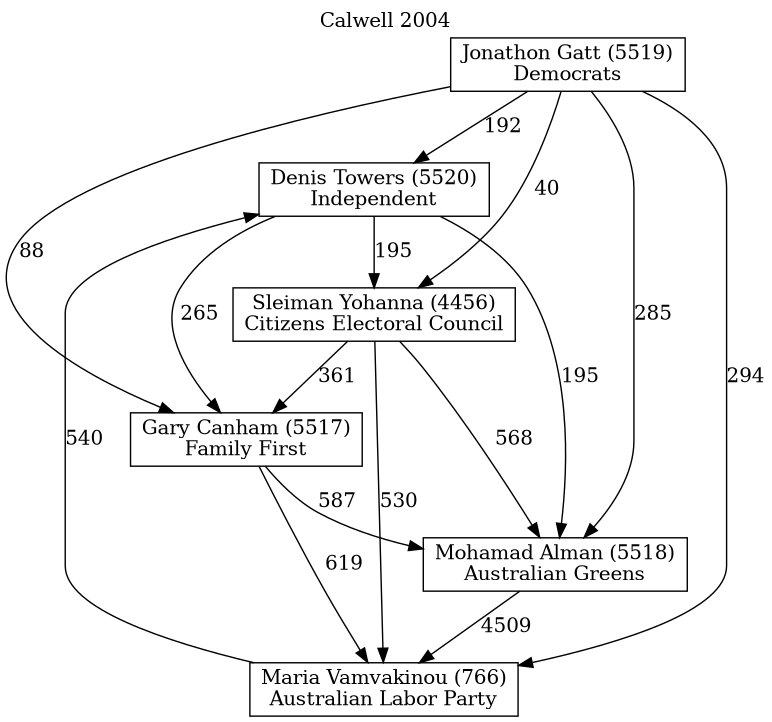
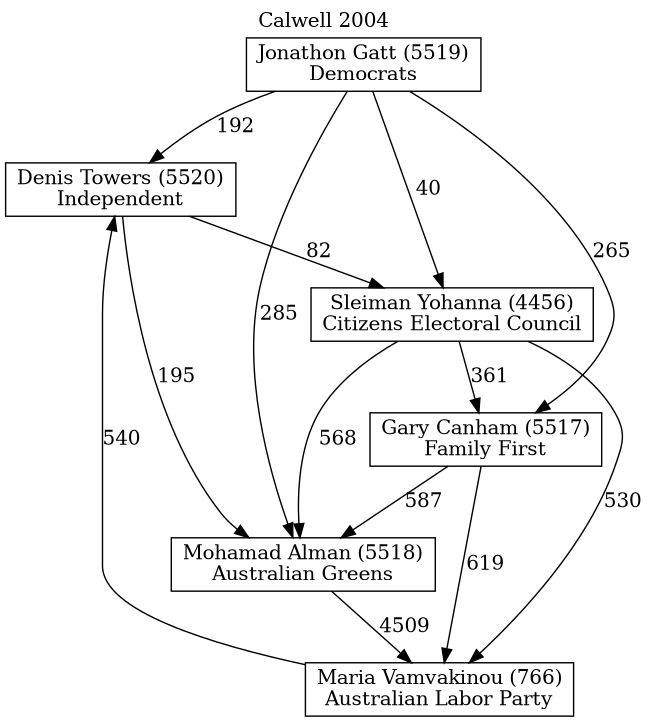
edge "Jonathon Gatt (5519) Democrats" -> "Gary Canham (5517) Family First": label "88" -> "265"
edge "Denis Towers (5520) Independent" -> "Sleiman Yohanna (4456) Citizens Electoral Council": label "195" -> "82"
edge "Denis Towers (5520) Independent" -> "Gary Canham (5517) Family First": removed, label "265"
edge "Jonathon Gatt (5519) Democrats" -> "Maria Vamvakinou (766) Australian Labor Party": removed, label "294"
